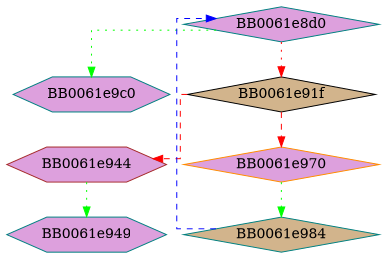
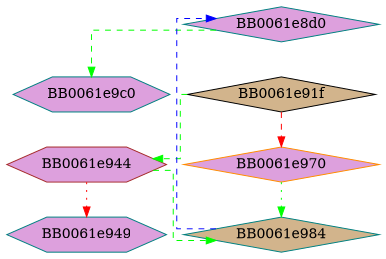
edge "BB0061e8d0" -> "BB0061e9c0": style dotted -> dashed
edge "BB0061e8d0" -> "BB0061e91f": removed
edge "BB0061e91f" -> "BB0061e944": color red -> green
edge "BB0061e944" -> "BB0061e949": color green -> red
edge "BB0061e944" -> "BB0061e984": added
